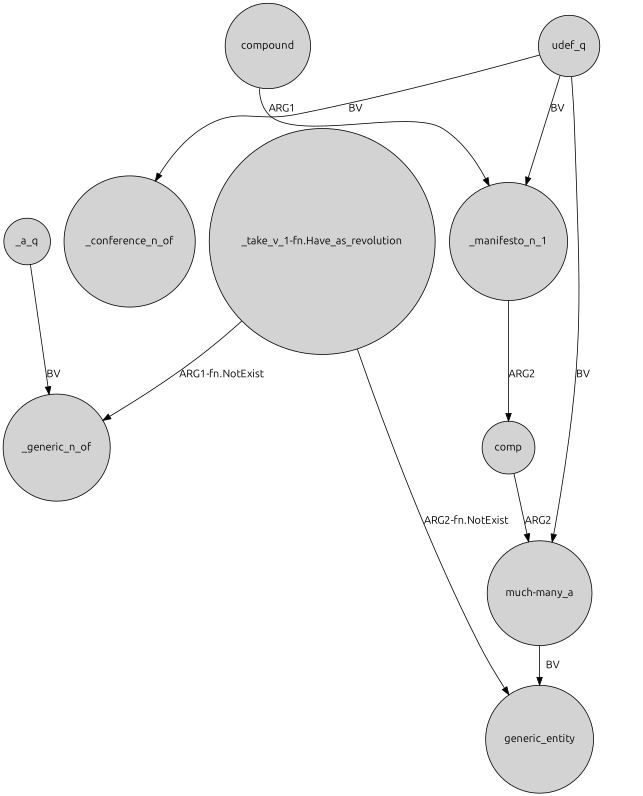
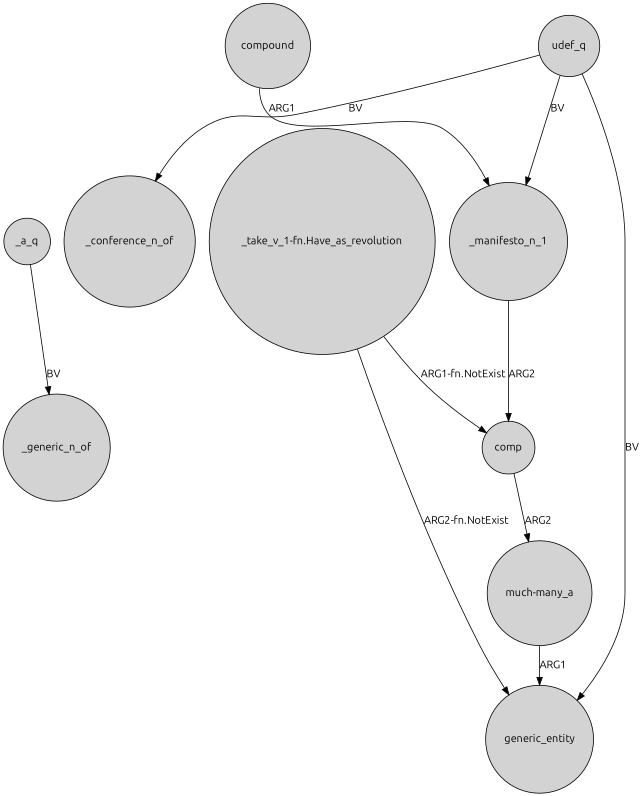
edge "udef_q" -> "much-many_a": now "udef_q" -> "generic_entity"
edge "_take_v_1-fn.Have_as_revolution" -> "_generic_n_of": now "_take_v_1-fn.Have_as_revolution" -> "comp"
edge "much-many_a" -> "generic_entity": label "BV" -> "ARG1"
